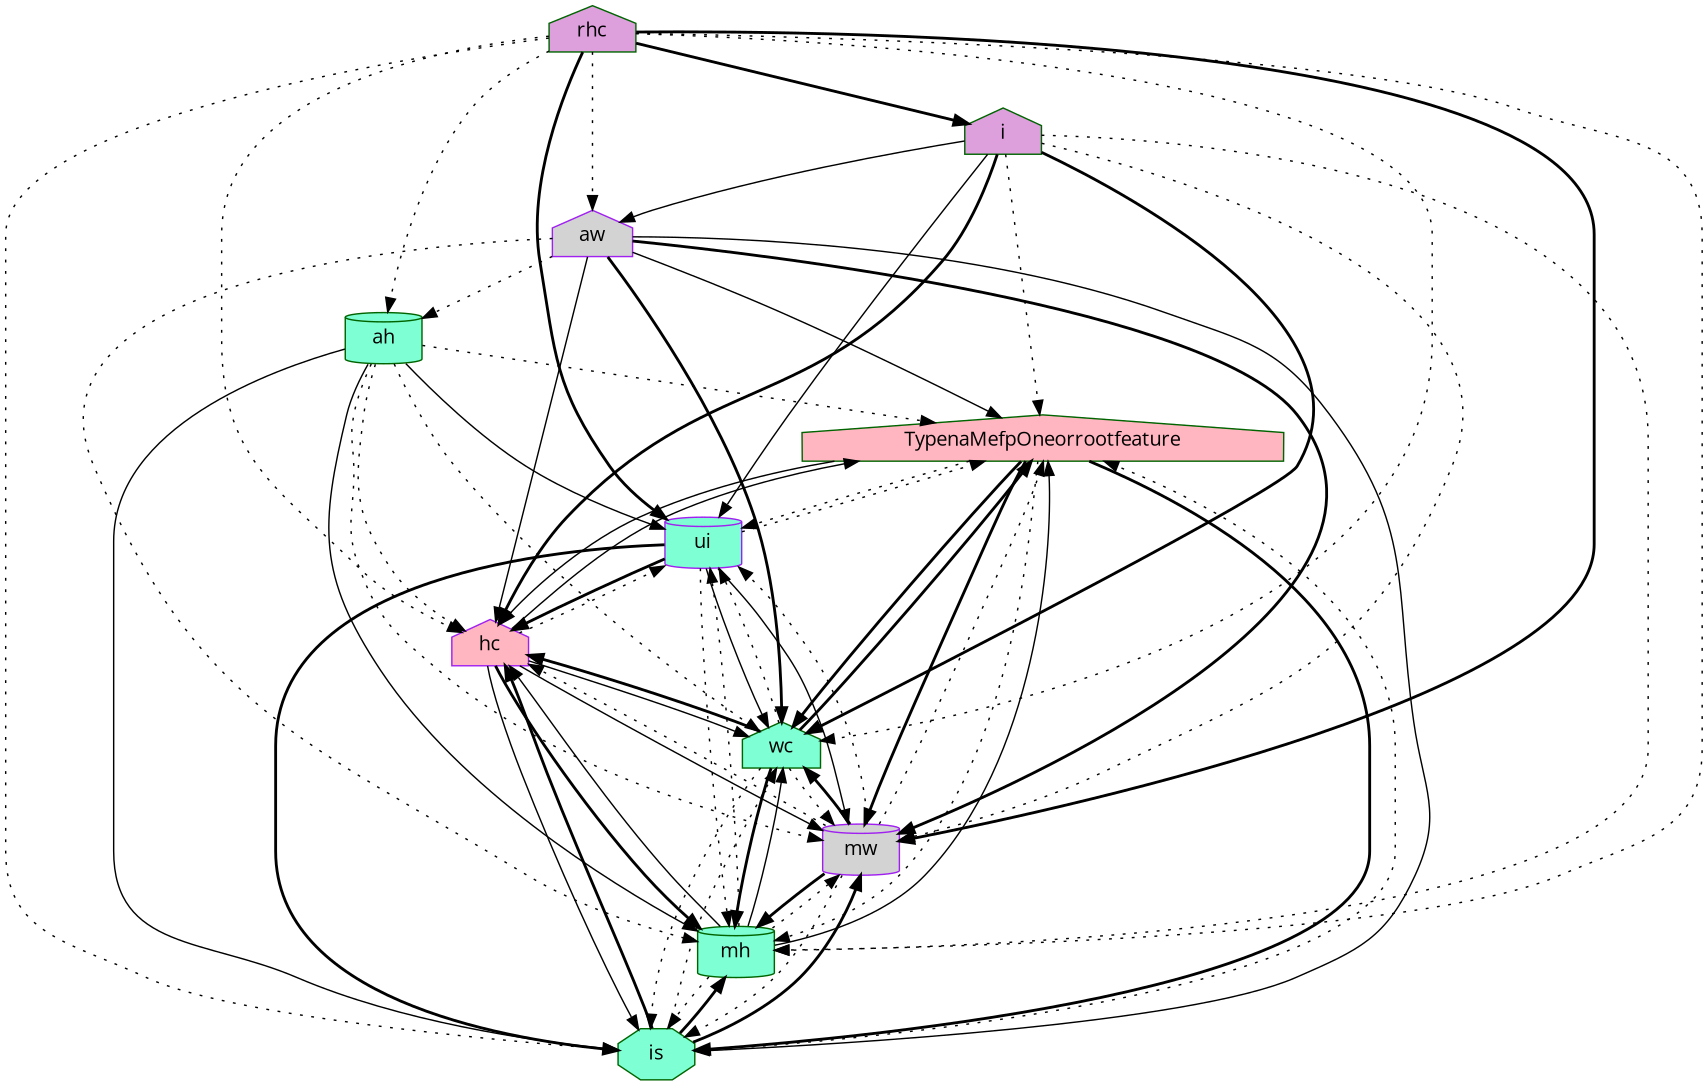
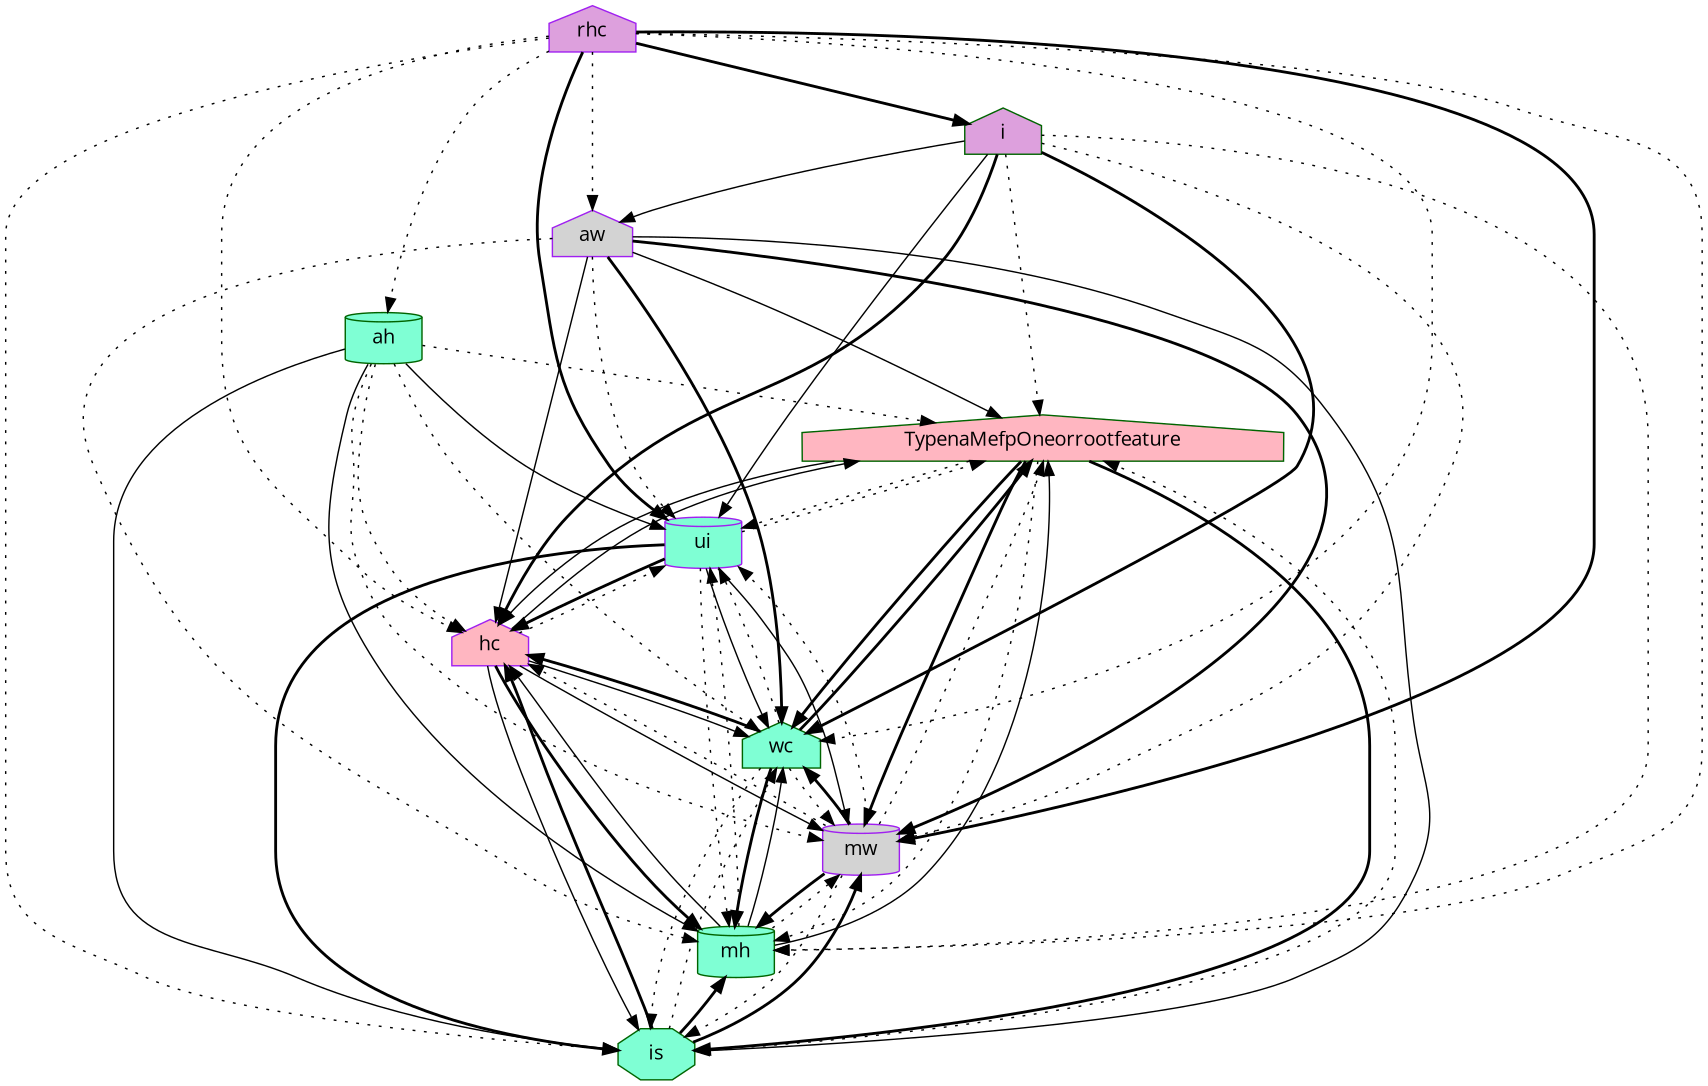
node "rhc": color darkgreen -> purple
edge "aw" -> "ah": now "aw" -> "ui"
edge "mh" -> "is": removed
